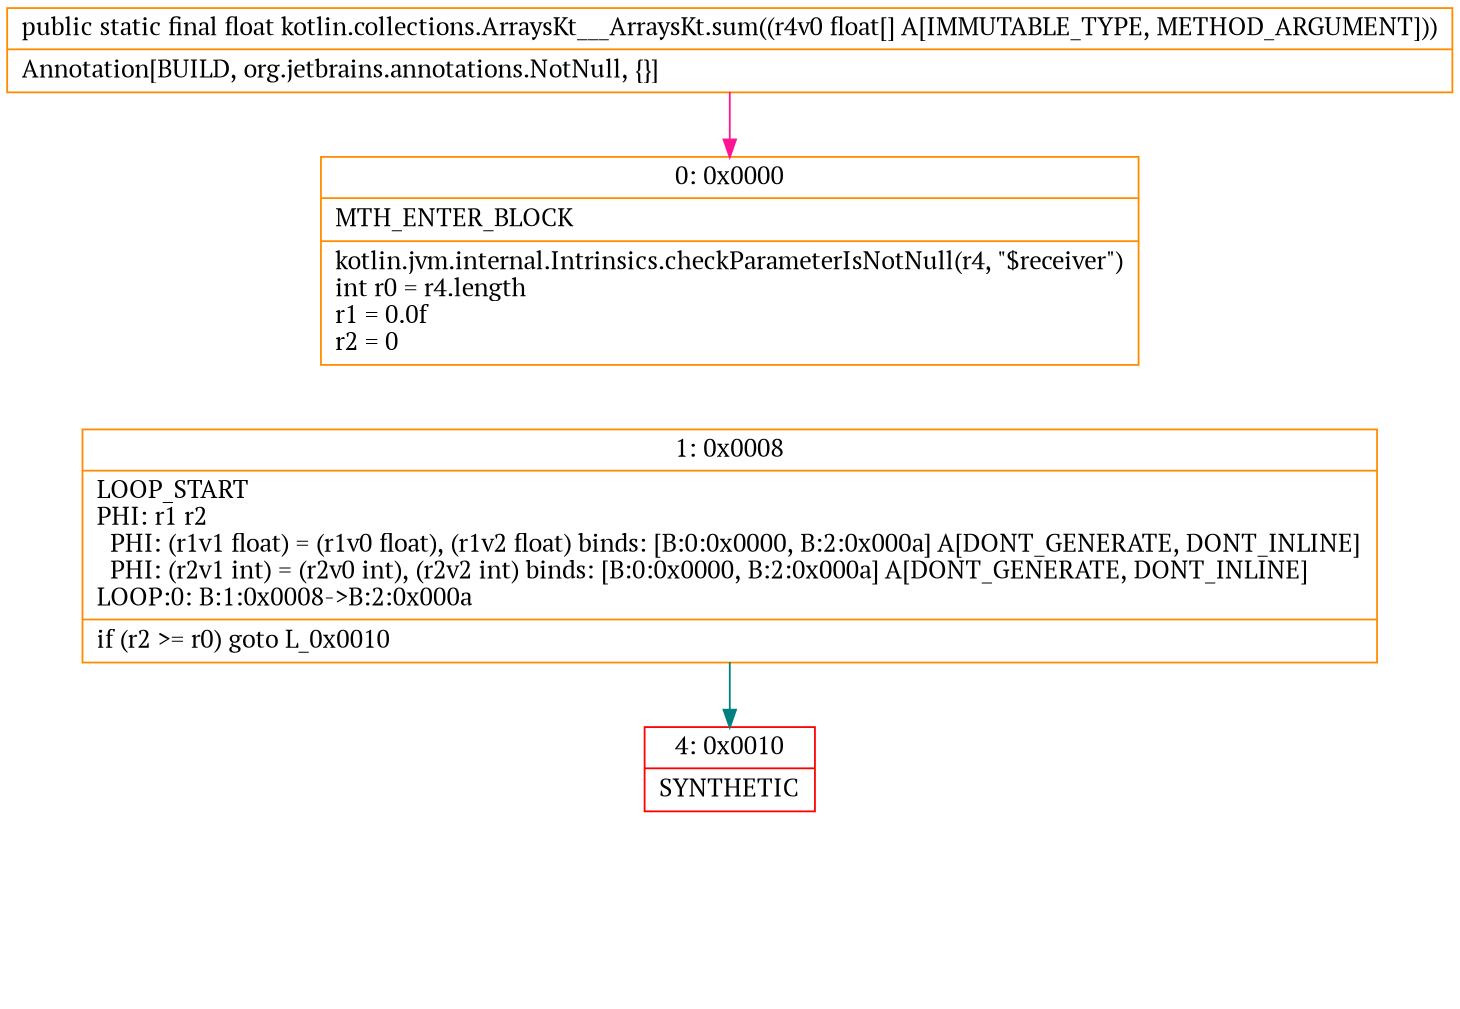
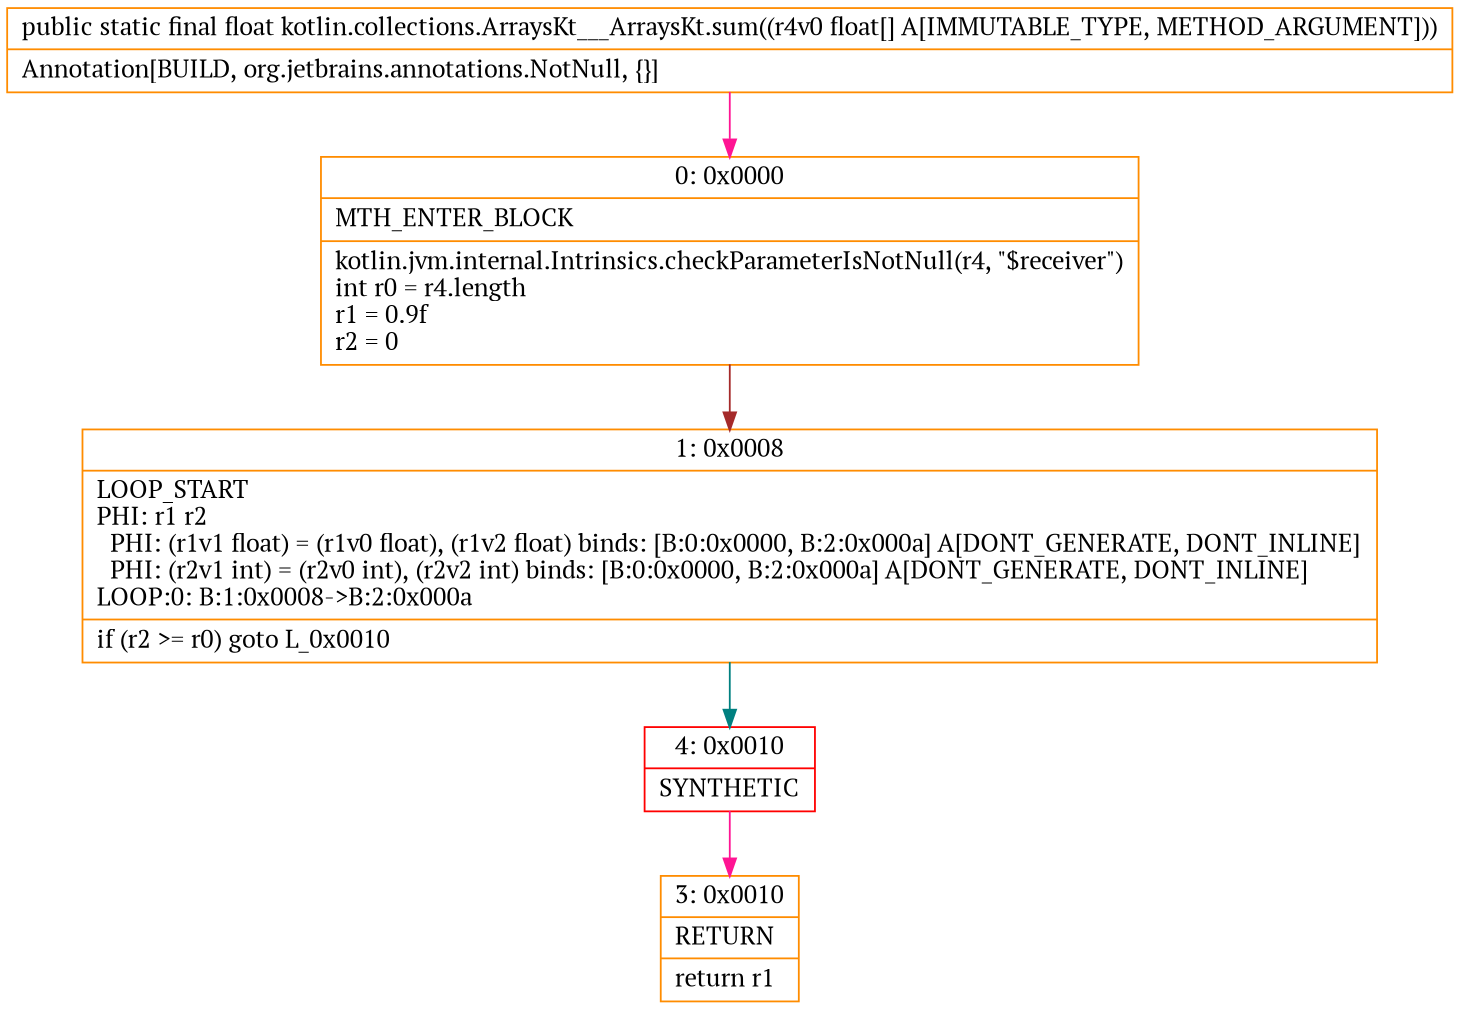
node "0: 0x0000": text "r1 = 0.0f" -> "r1 = 0.9f"
edge "0: 0x0000" -> "1: 0x0008": added
node "3: 0x0010": added
